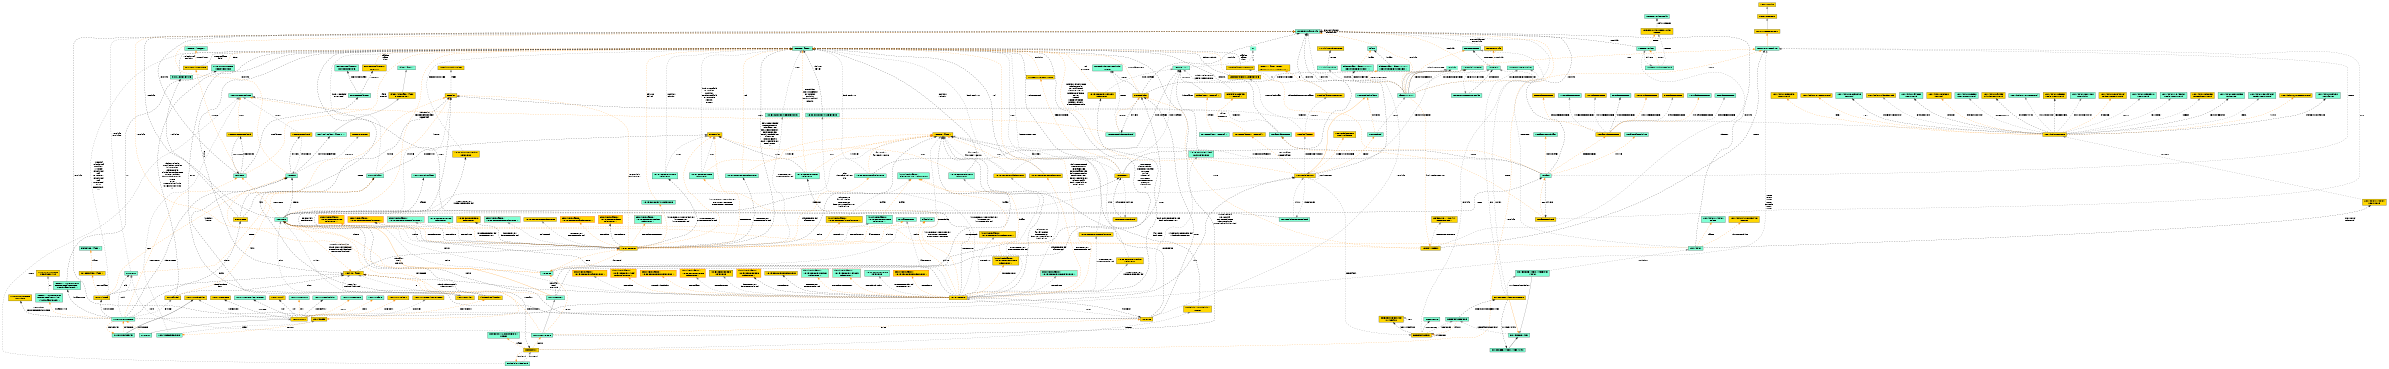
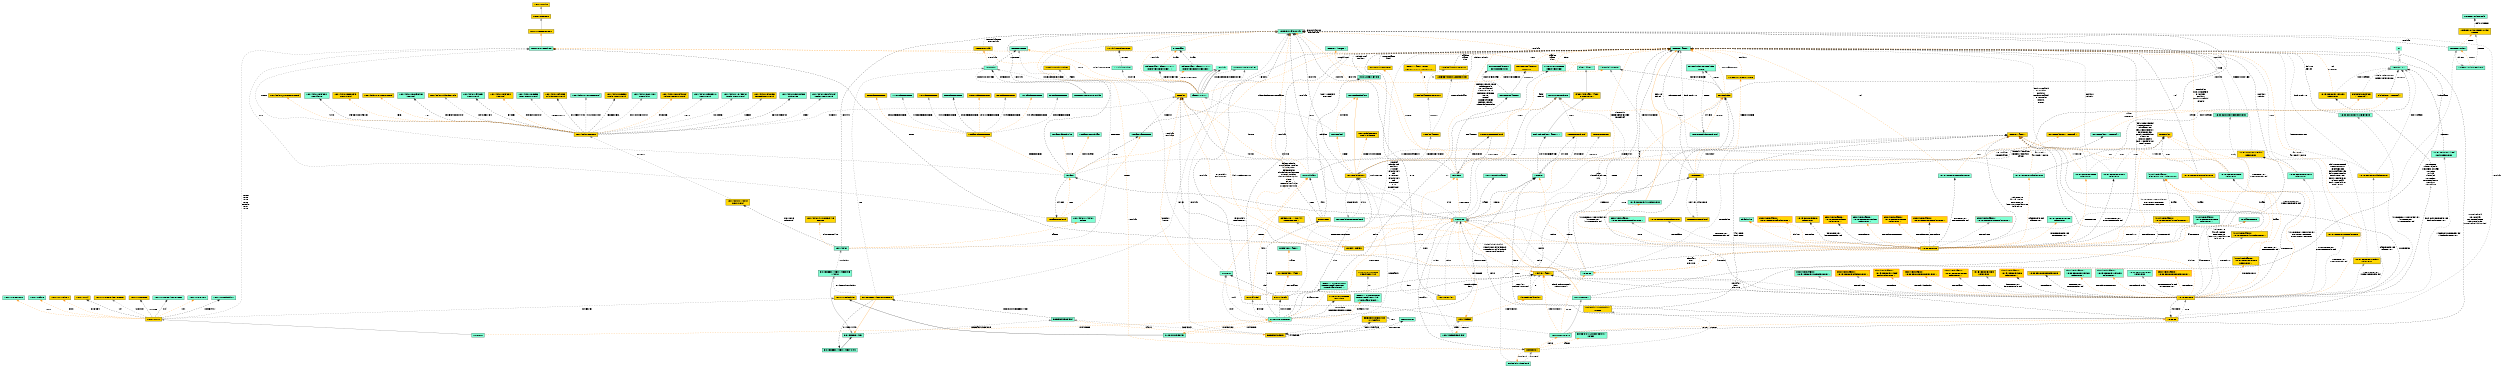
node "Client": label "Client" -> "ByteBuffer"
edge "NavEKF2_core::imu_elements" -> "Vector3< float >": style dashed -> solid
node "AccelCalibrator": color red -> black
edge "AP_InertialSensor" -> "LowPassFilter< Vector3f >": added, label "_accel_vibe_filter _accel_vibe_floor _filter"
edge "NavEKF2_core" -> "obs_ring_buffer_t< NavEKF2_core::gps_elements >": label " _airspeed" -> " storedGPS"
